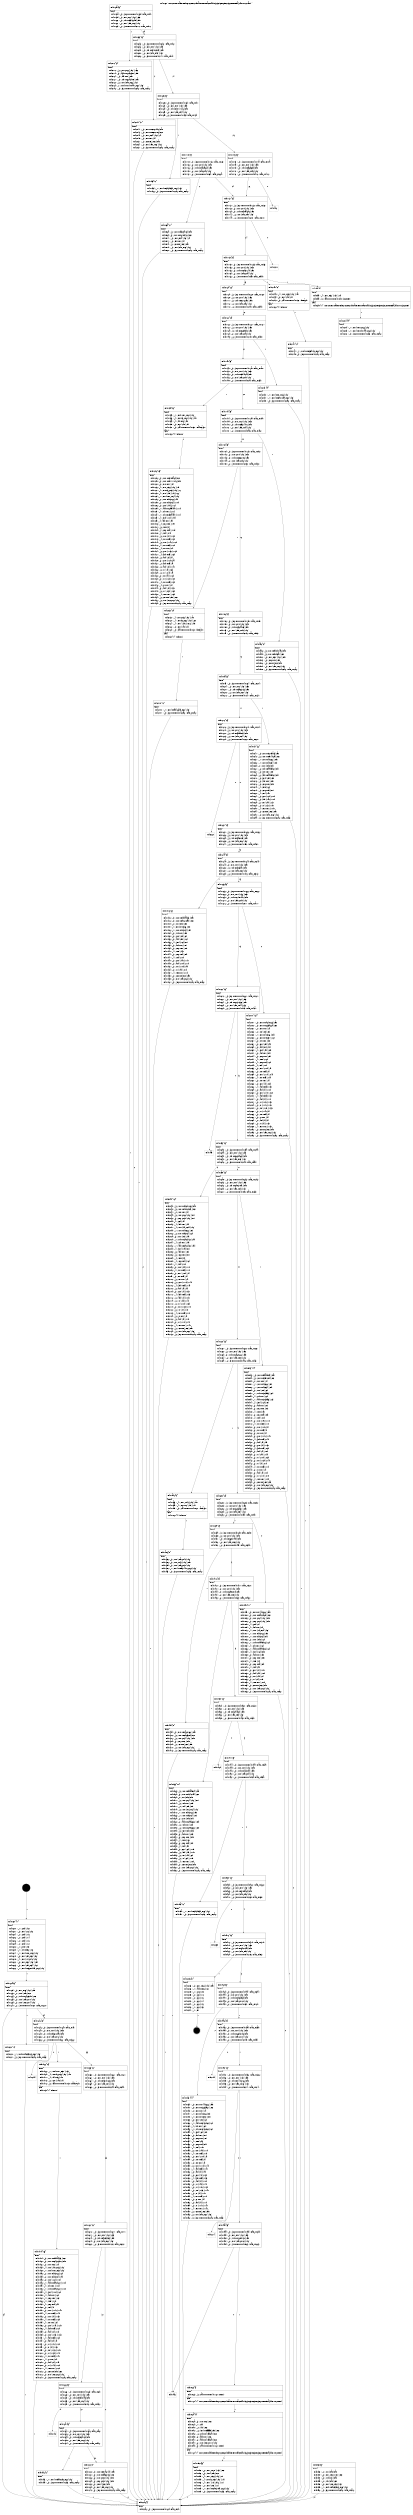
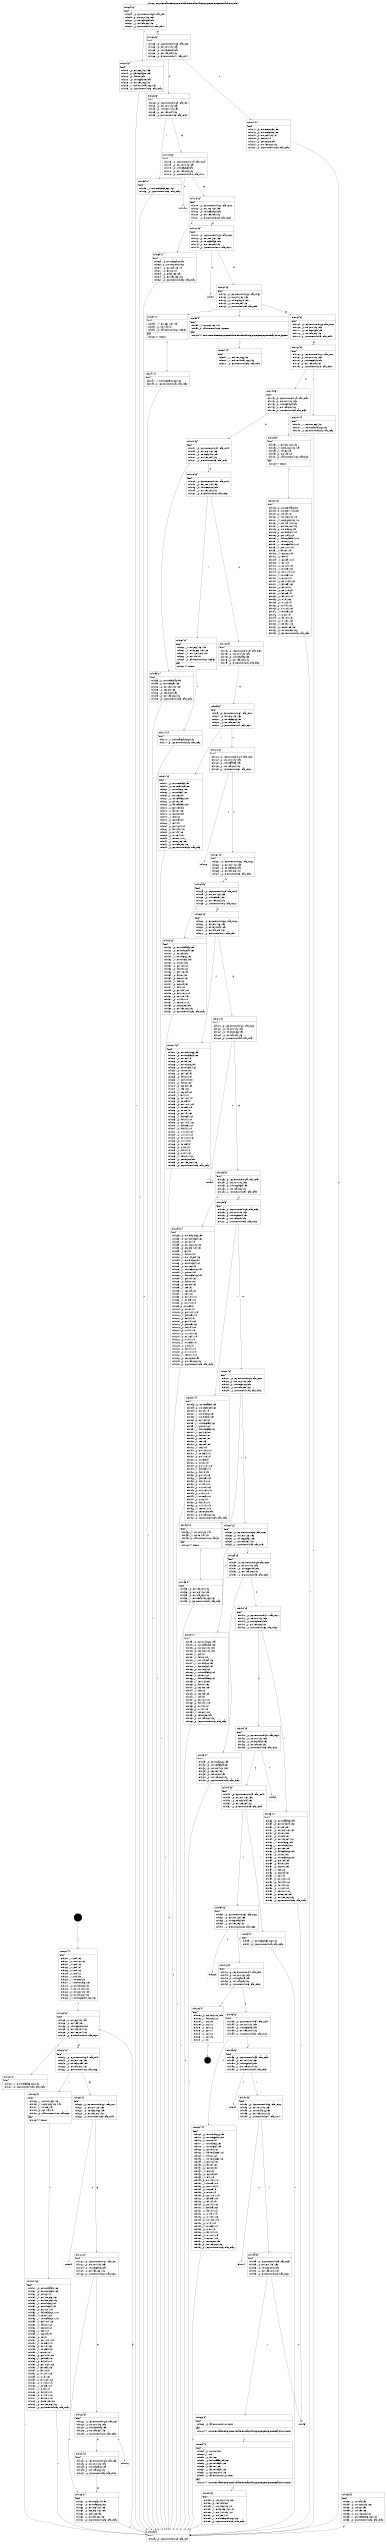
edge "0x401705 [25]" -> "0x401737 [25]": now "0x401705 [25]" -> "0x40171e [25]"
edge "0x401646 [22]" -> "0x40229f": now "0x40165c [22]" -> "0x40229f"
node "0x401fd6 [12]": removed
